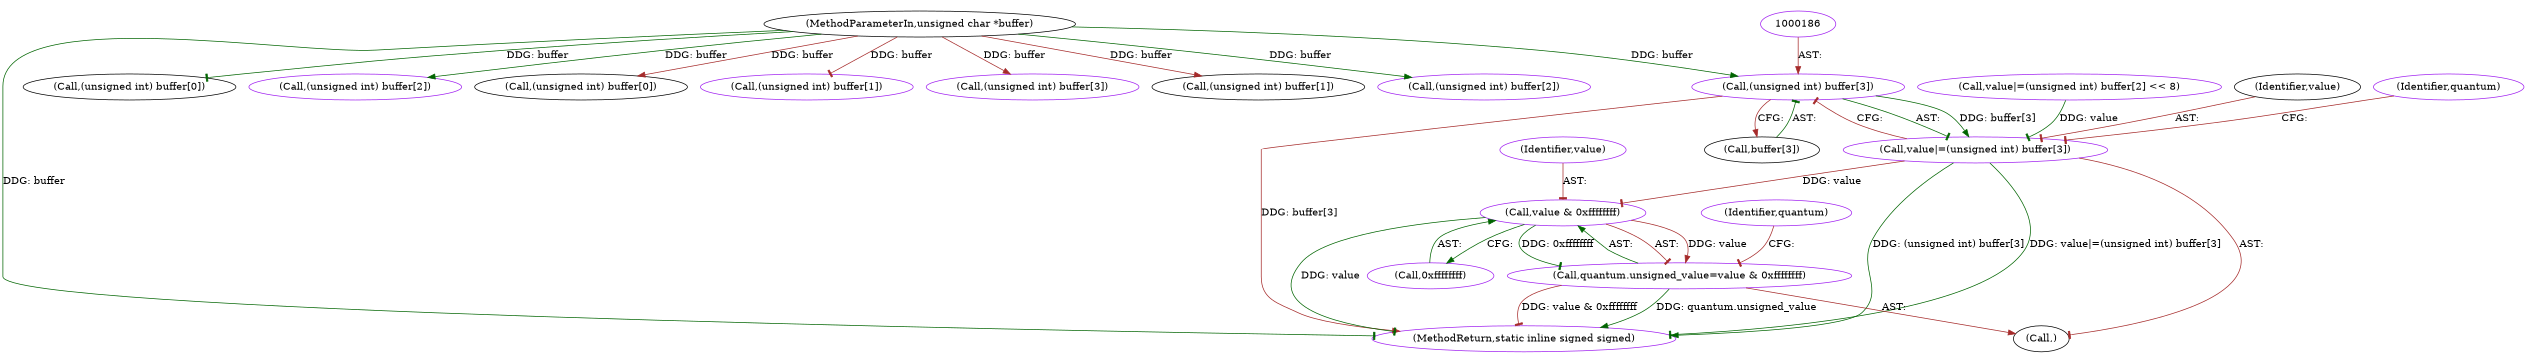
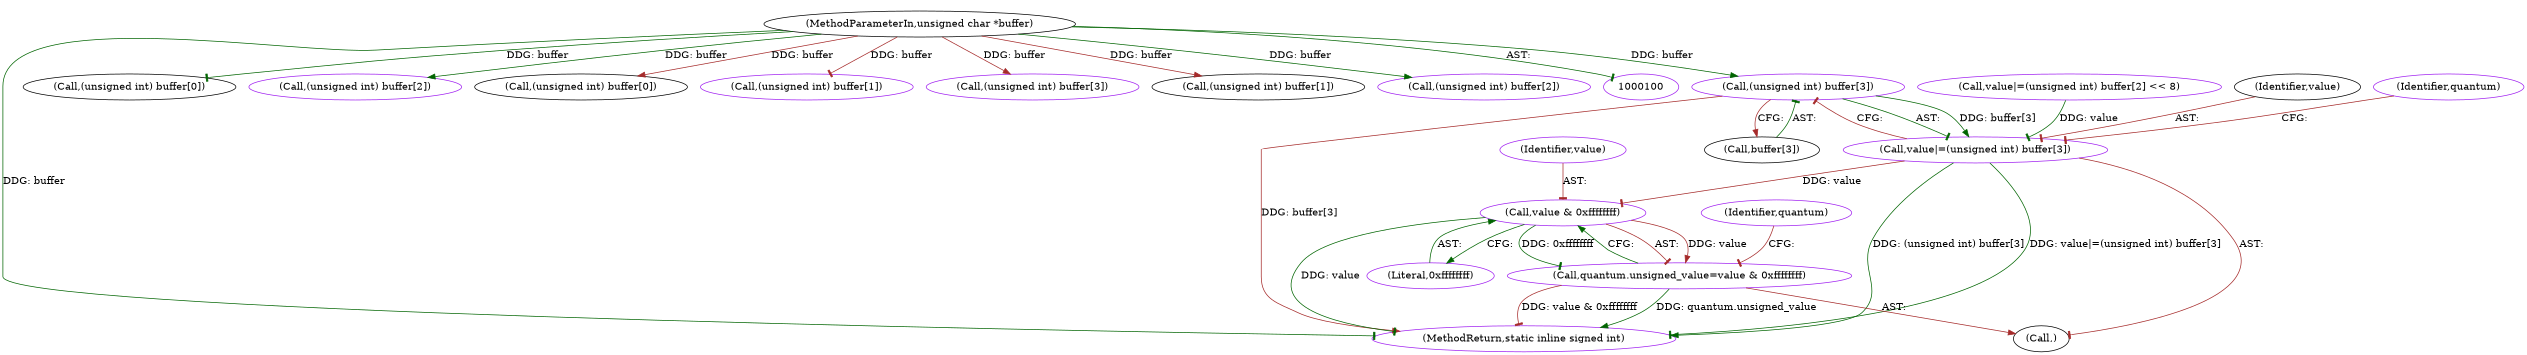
node "1000186": removed
node "1000100": added
edge "(Call,quantum.unsigned_value=value & 0xffffffff)" -> "(Call,value & 0xffffffff)": label "AST: " -> "CFG: "
node "(Call,0xffffffff)": label "(Call,0xffffffff)" -> "(Literal,0xffffffff)"
node "(MethodReturn,static inline signed signed)": label "(MethodReturn,static inline signed signed)" -> "(MethodReturn,static inline signed int)"
